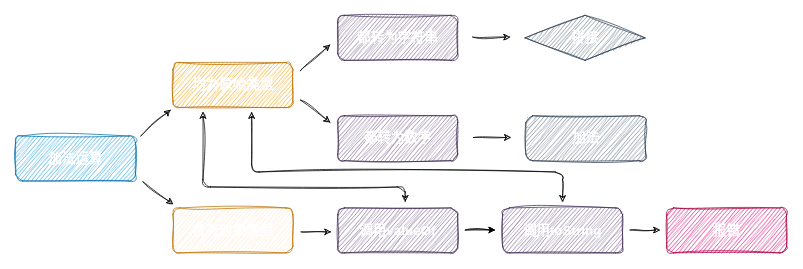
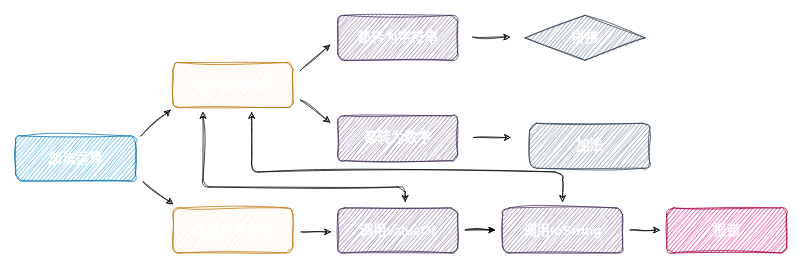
node "均为原始类型": fillcolor #f0a30a -> #ffe6cc
node "加法": moved (586, 138) -> (590, 146)
